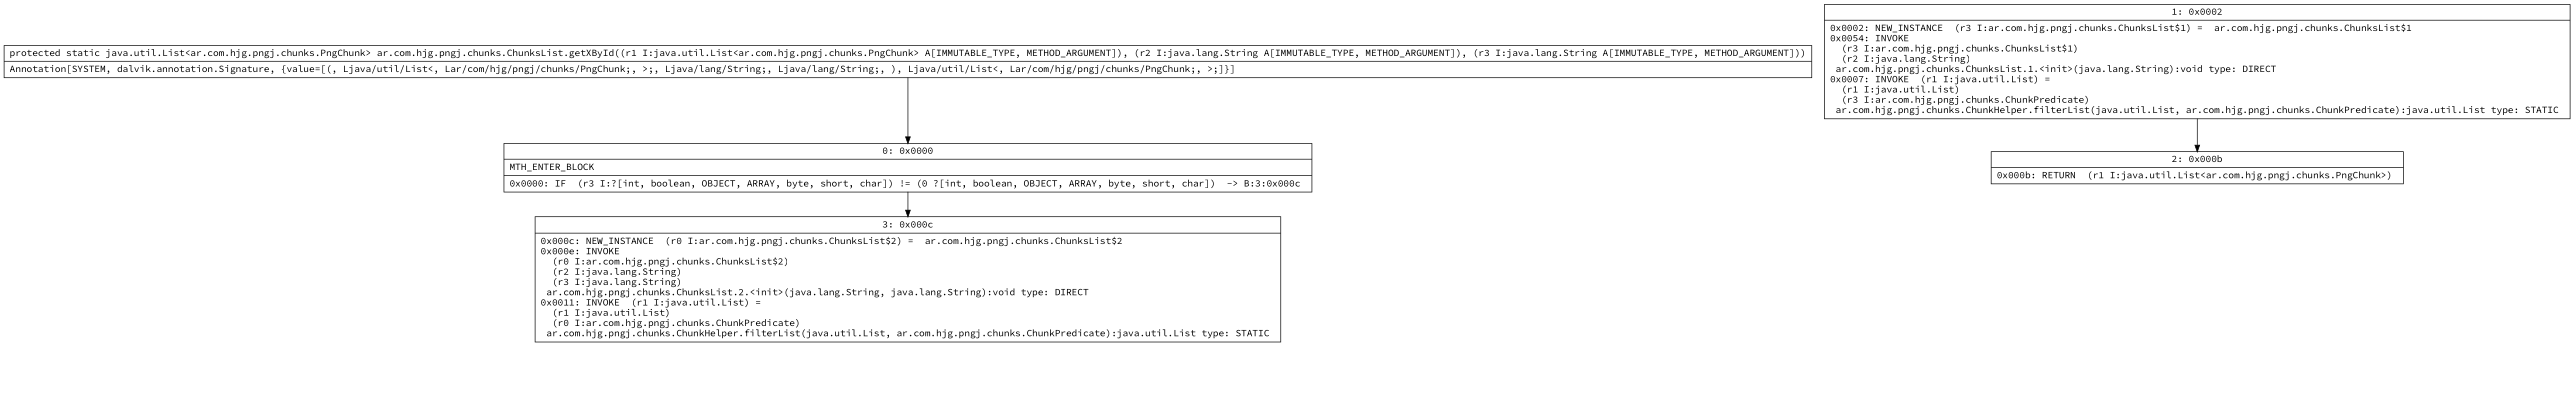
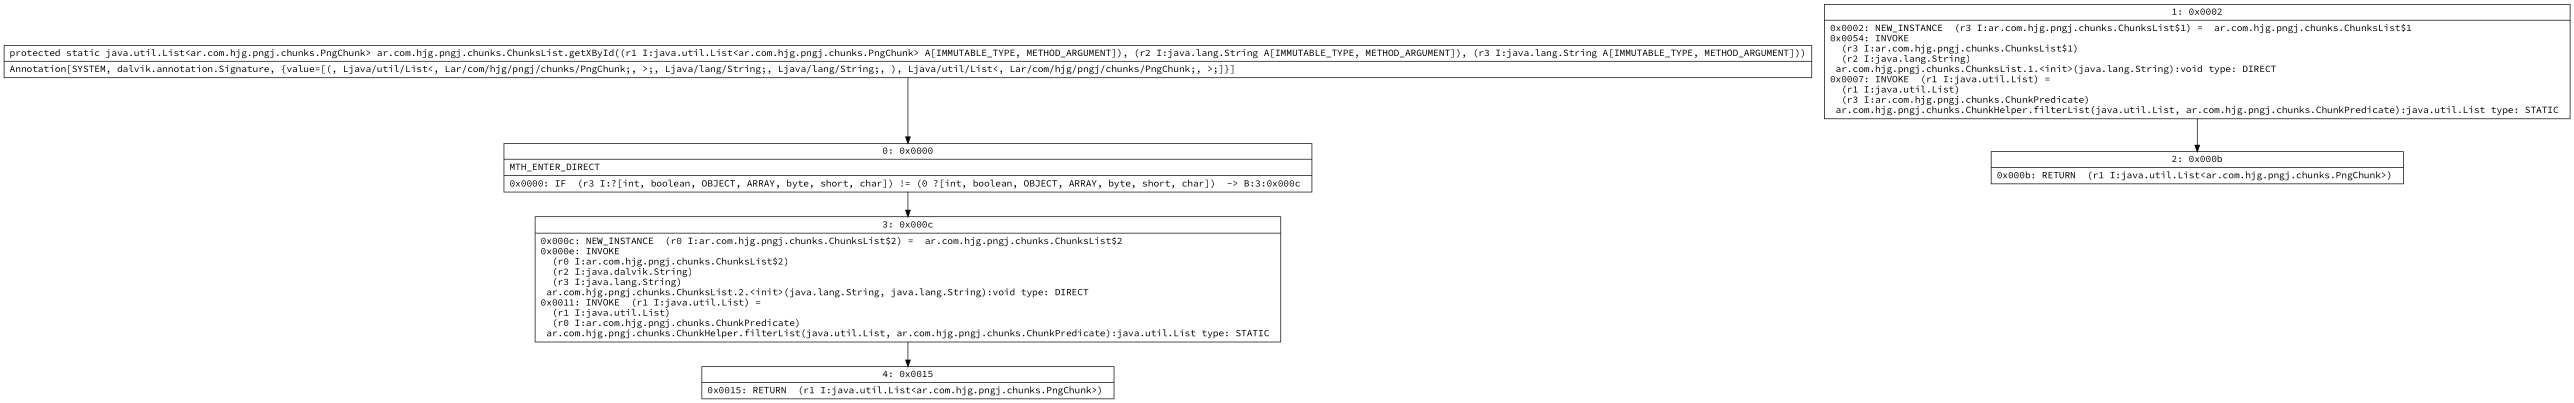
node "0: 0x0000": text "MTH_ENTER_BLOCK" -> "MTH_ENTER_DIRECT"
node "3: 0x000c": text "(r2 I:java.lang.String)" -> "(r2 I:java.dalvik.String)"
node "4: 0x0015": added
